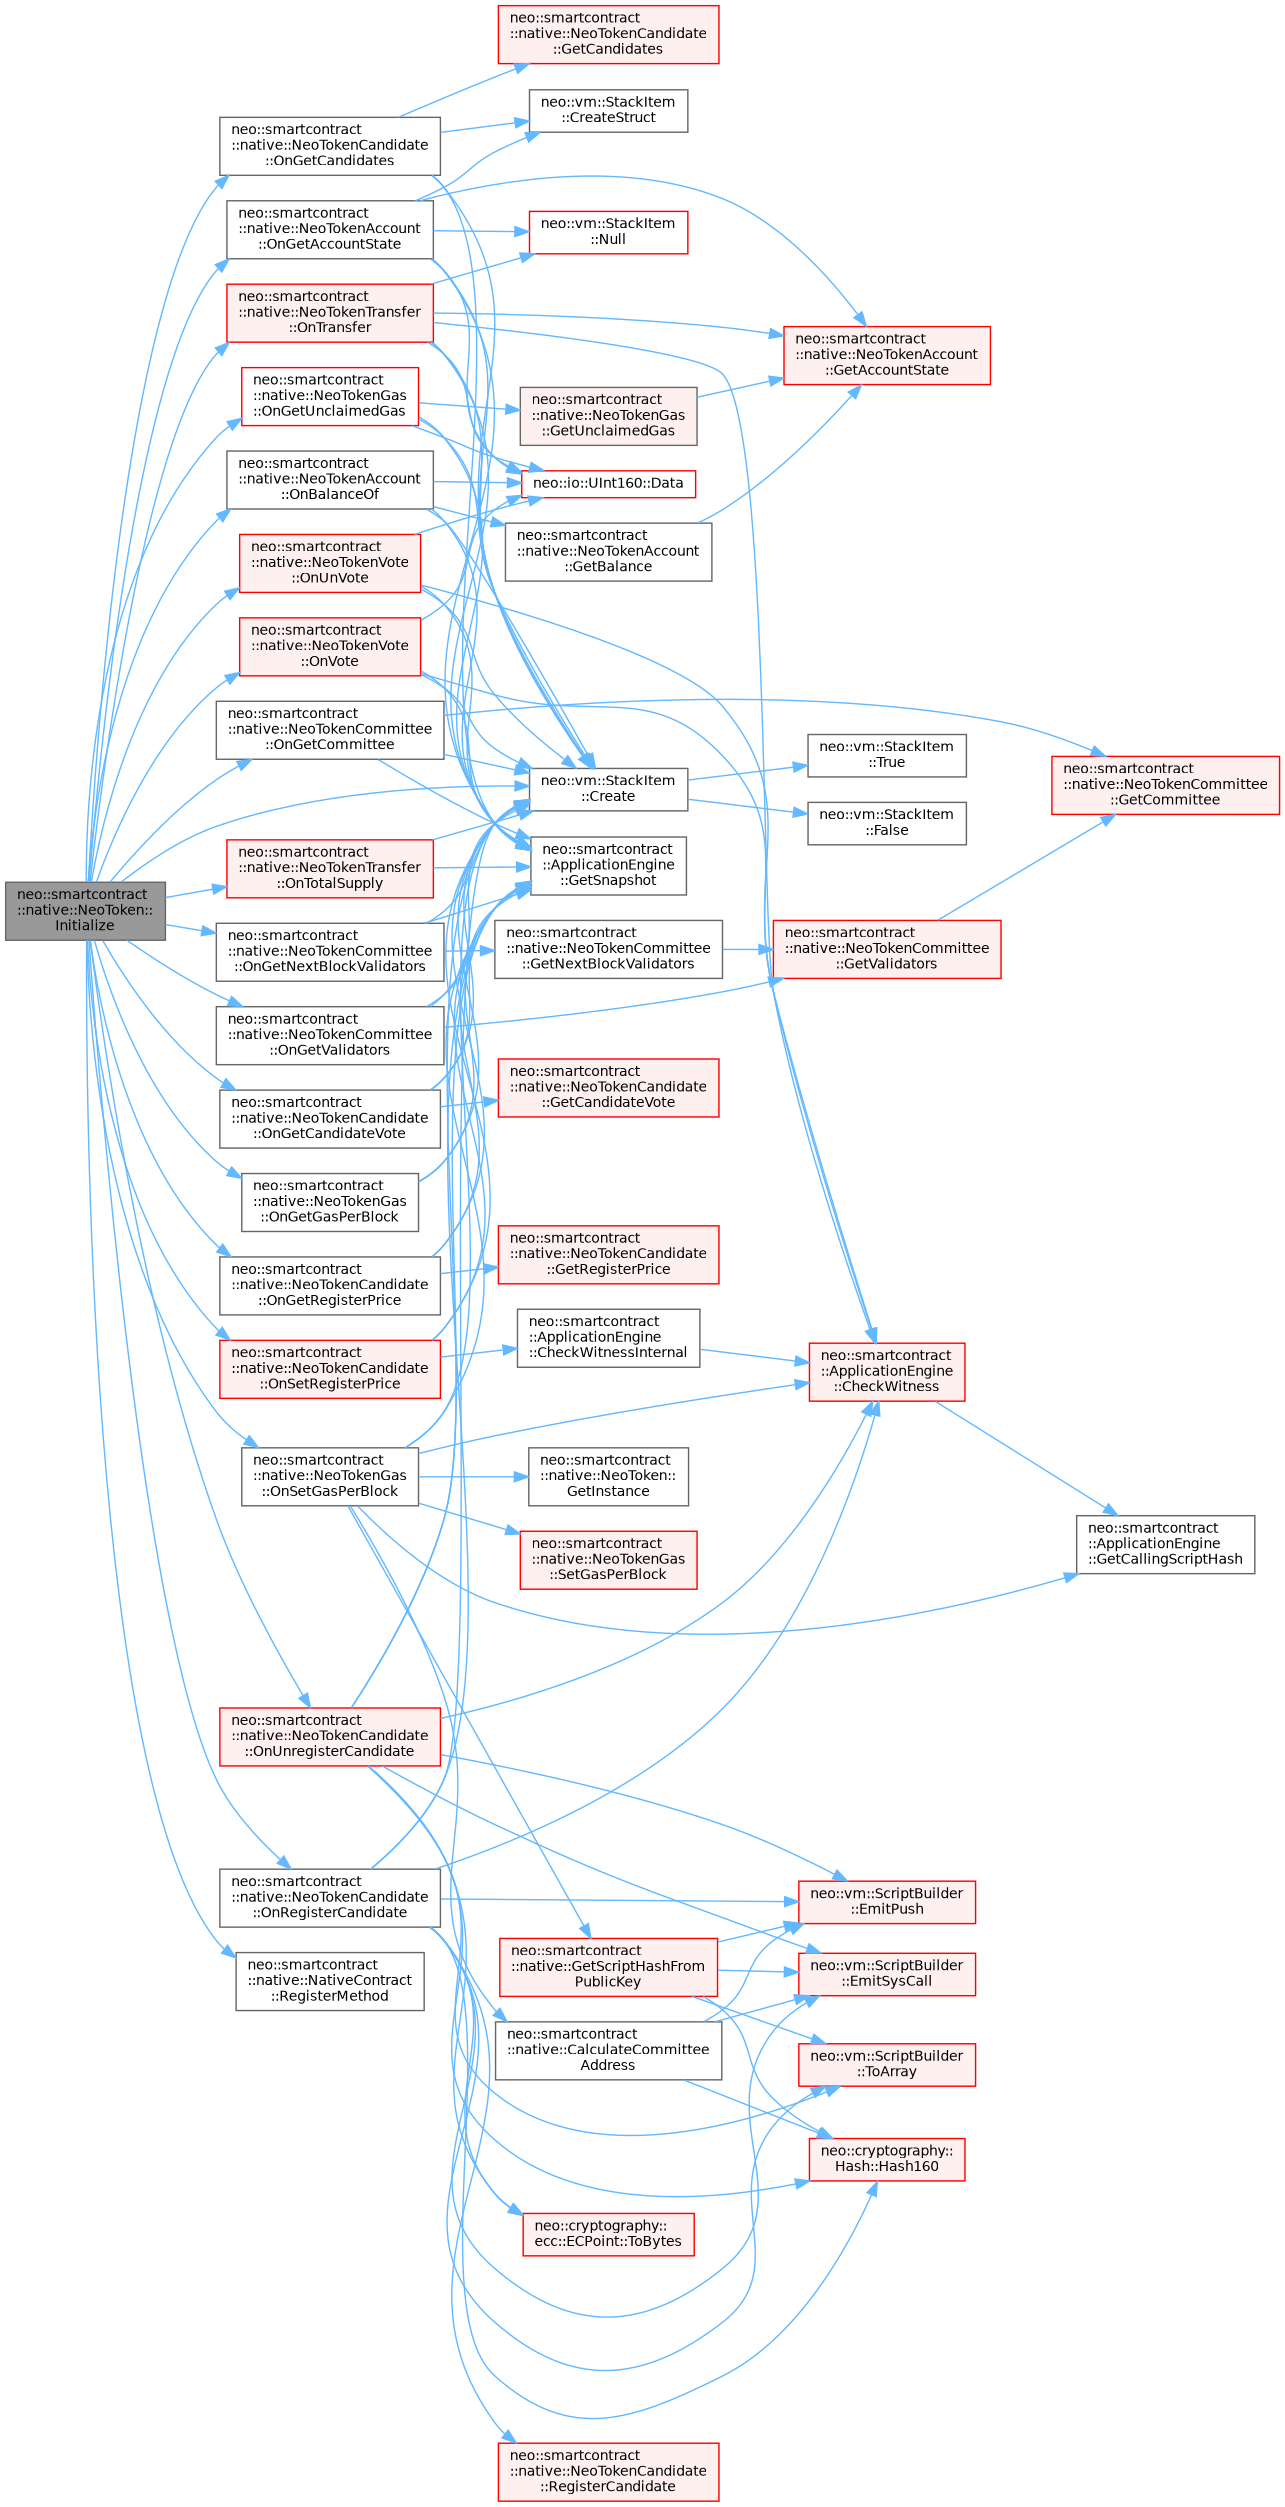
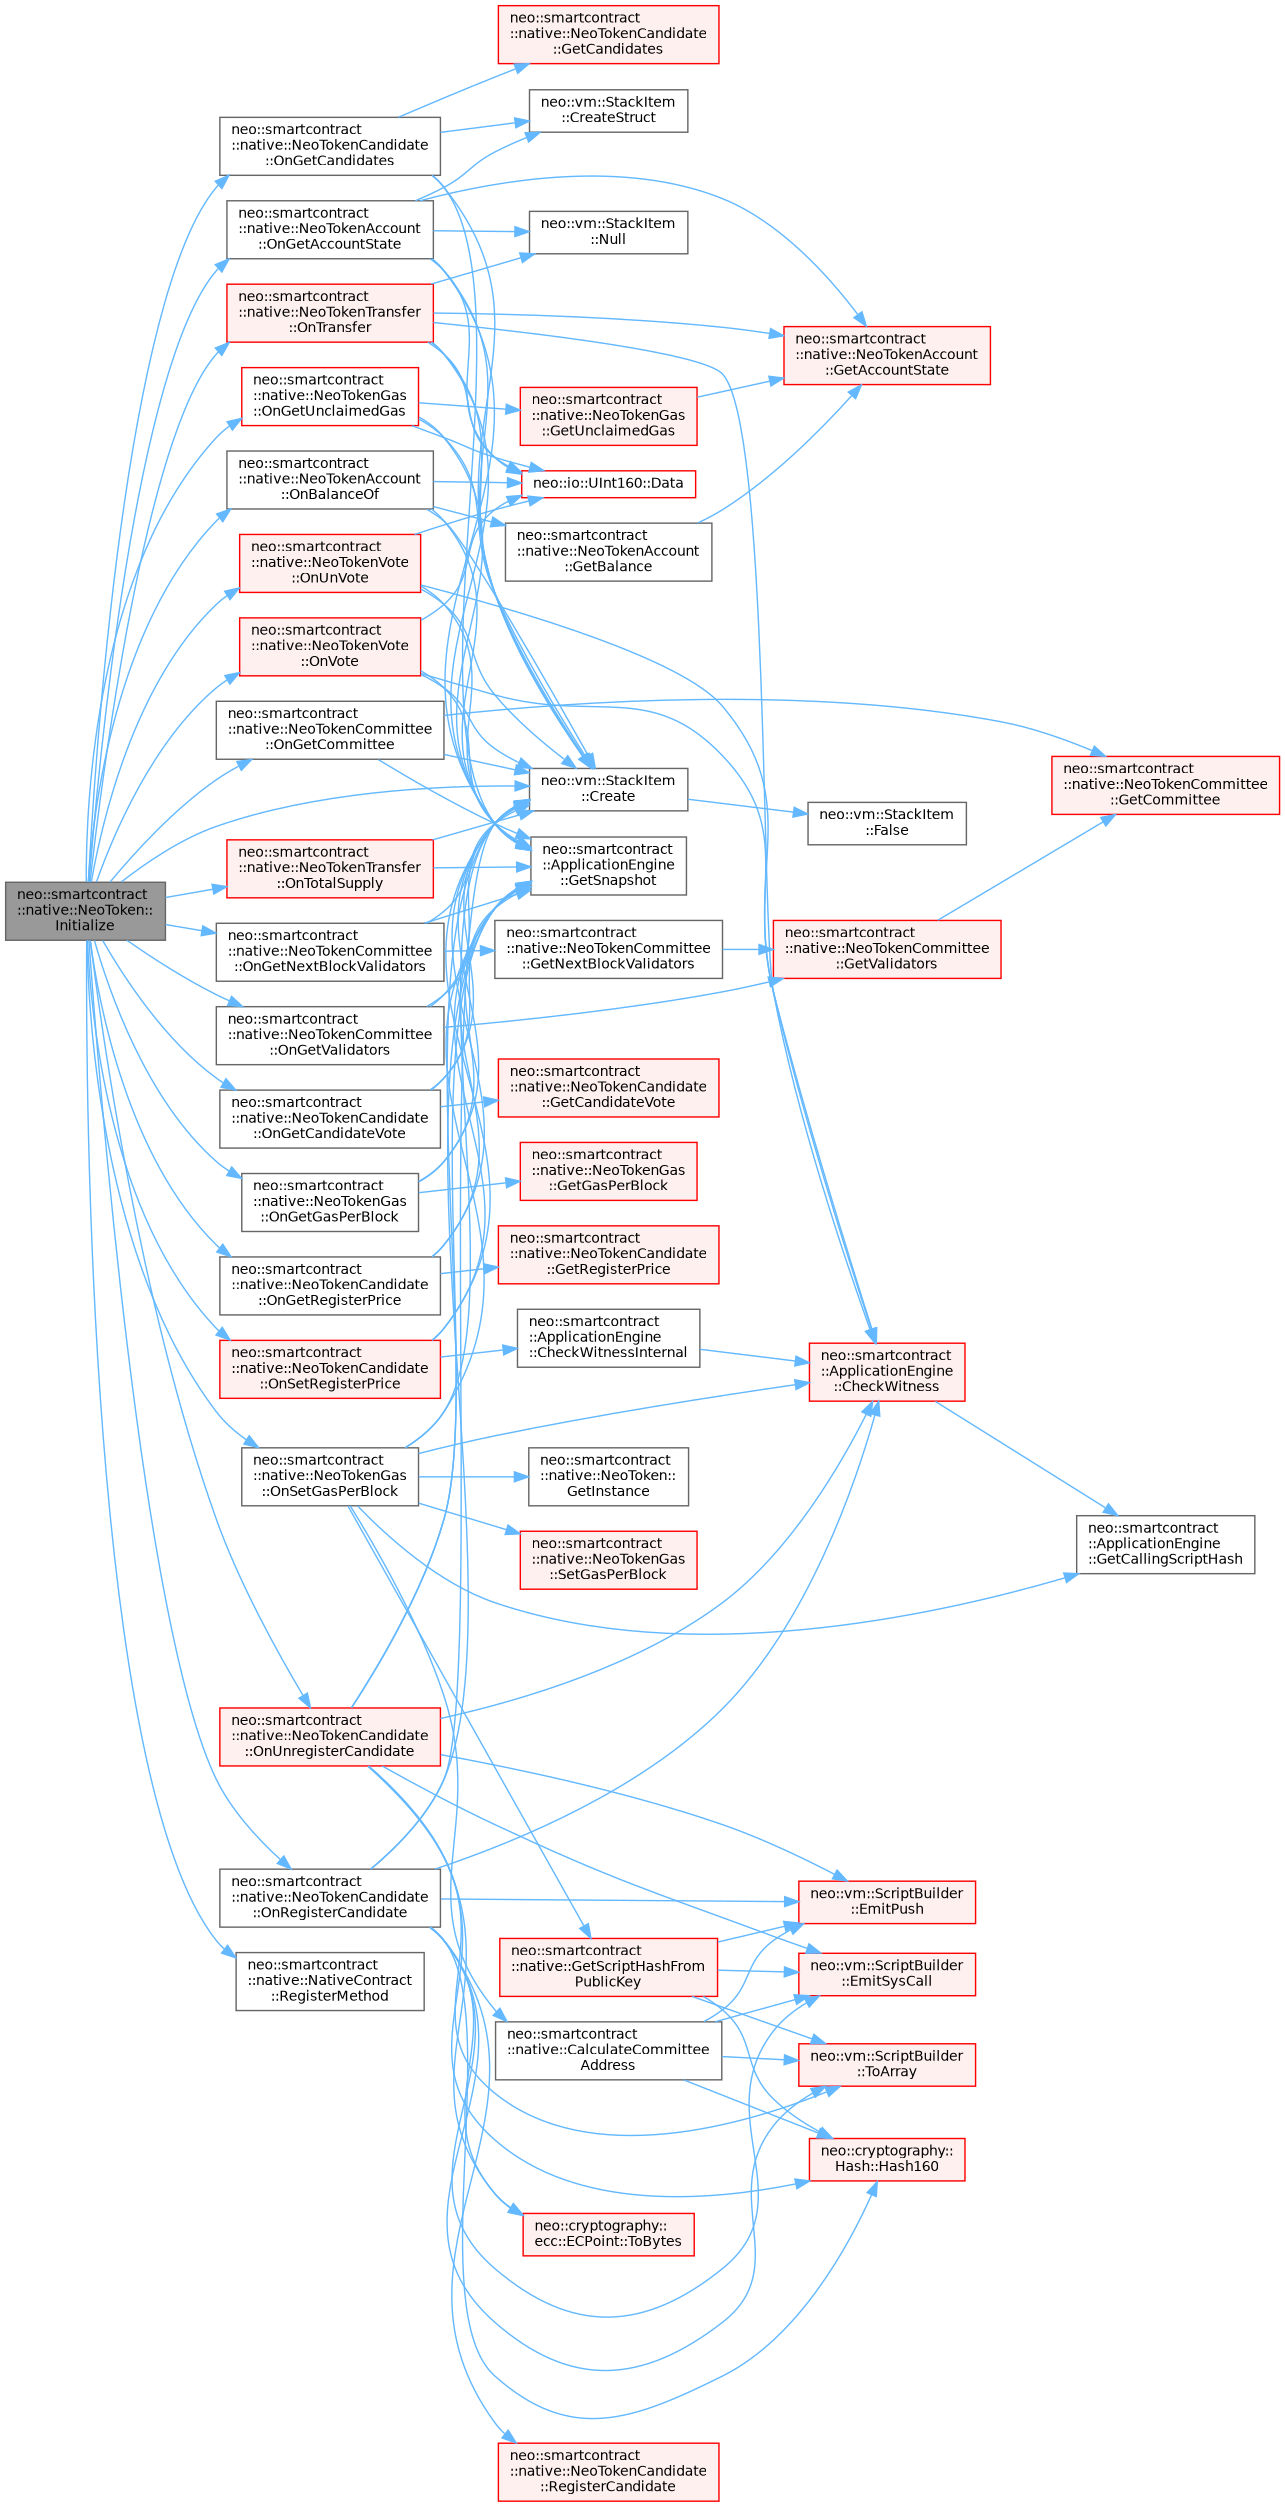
node "neo::vm::StackItem ::Null": color red -> grey40
node "neo::smartcontract ::native::NeoTokenGas ::GetUnclaimedGas": color grey40 -> red
node "neo::vm::StackItem ::True": removed
node "neo::smartcontract ::native::NeoTokenGas ::GetGasPerBlock": added
edge "neo::smartcontract ::native::CalculateCommittee Address" -> "neo::vm::ScriptBuilder ::ToArray": added
